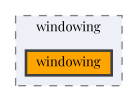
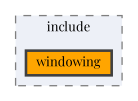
cluster "windowing": label "windowing" -> "include"
